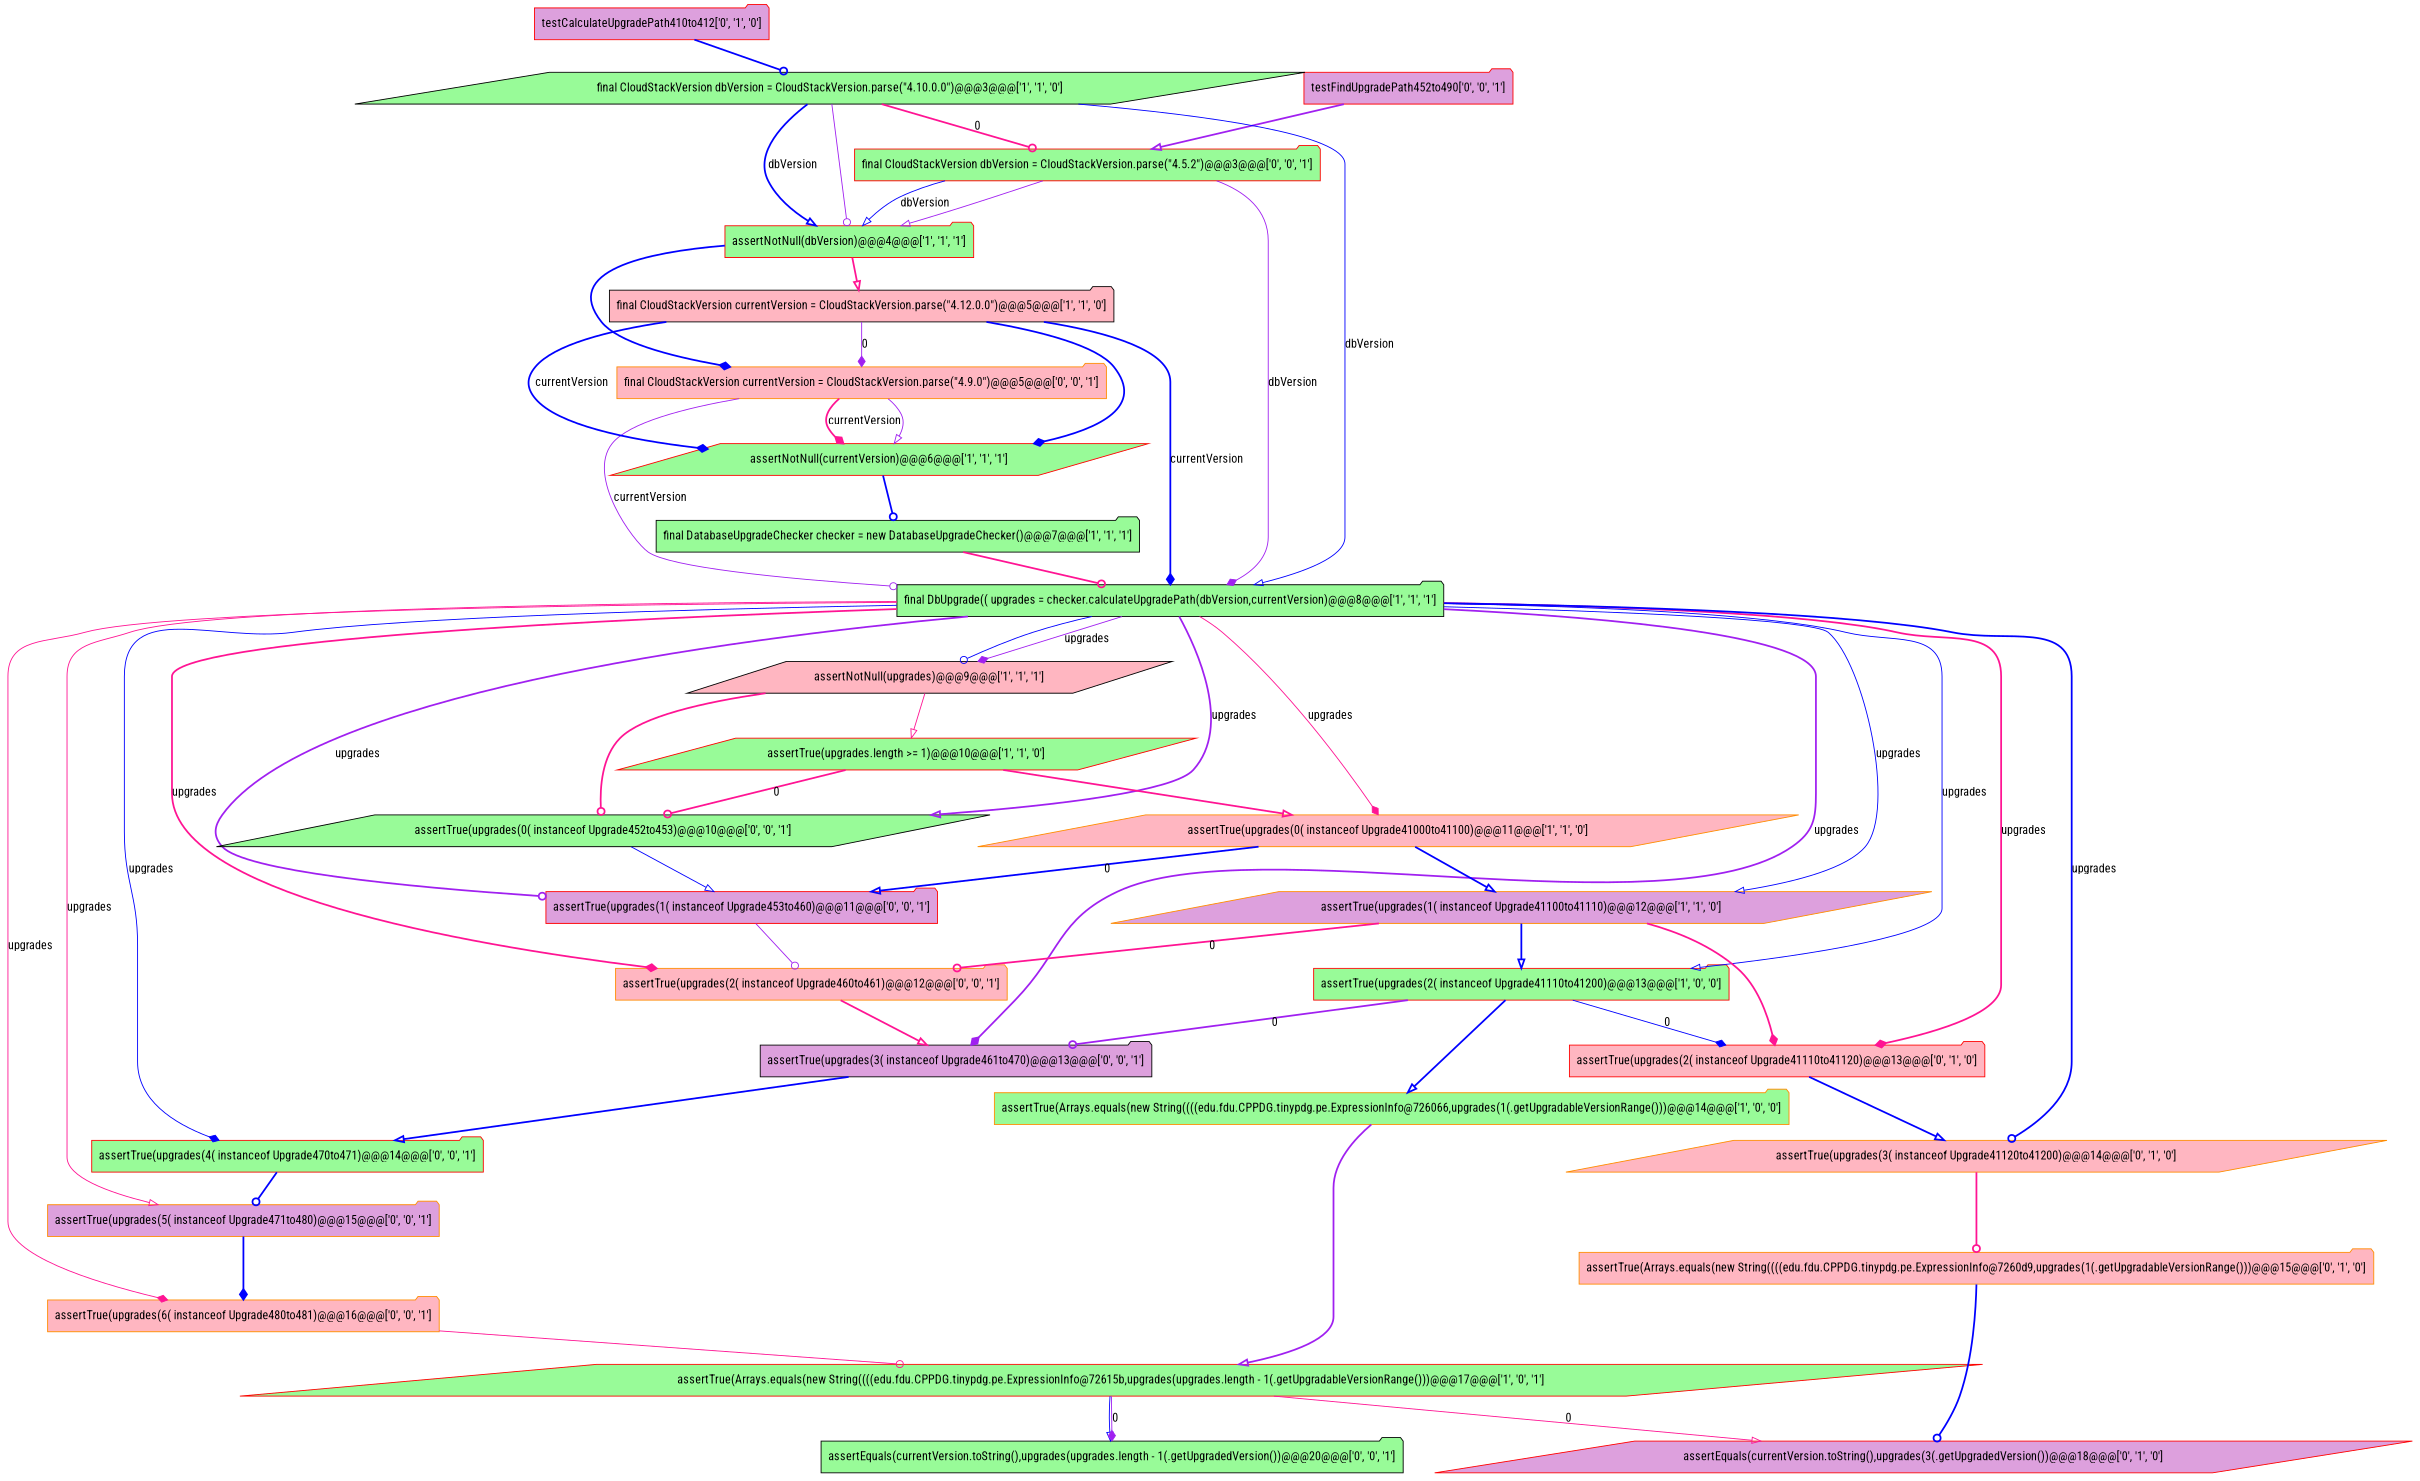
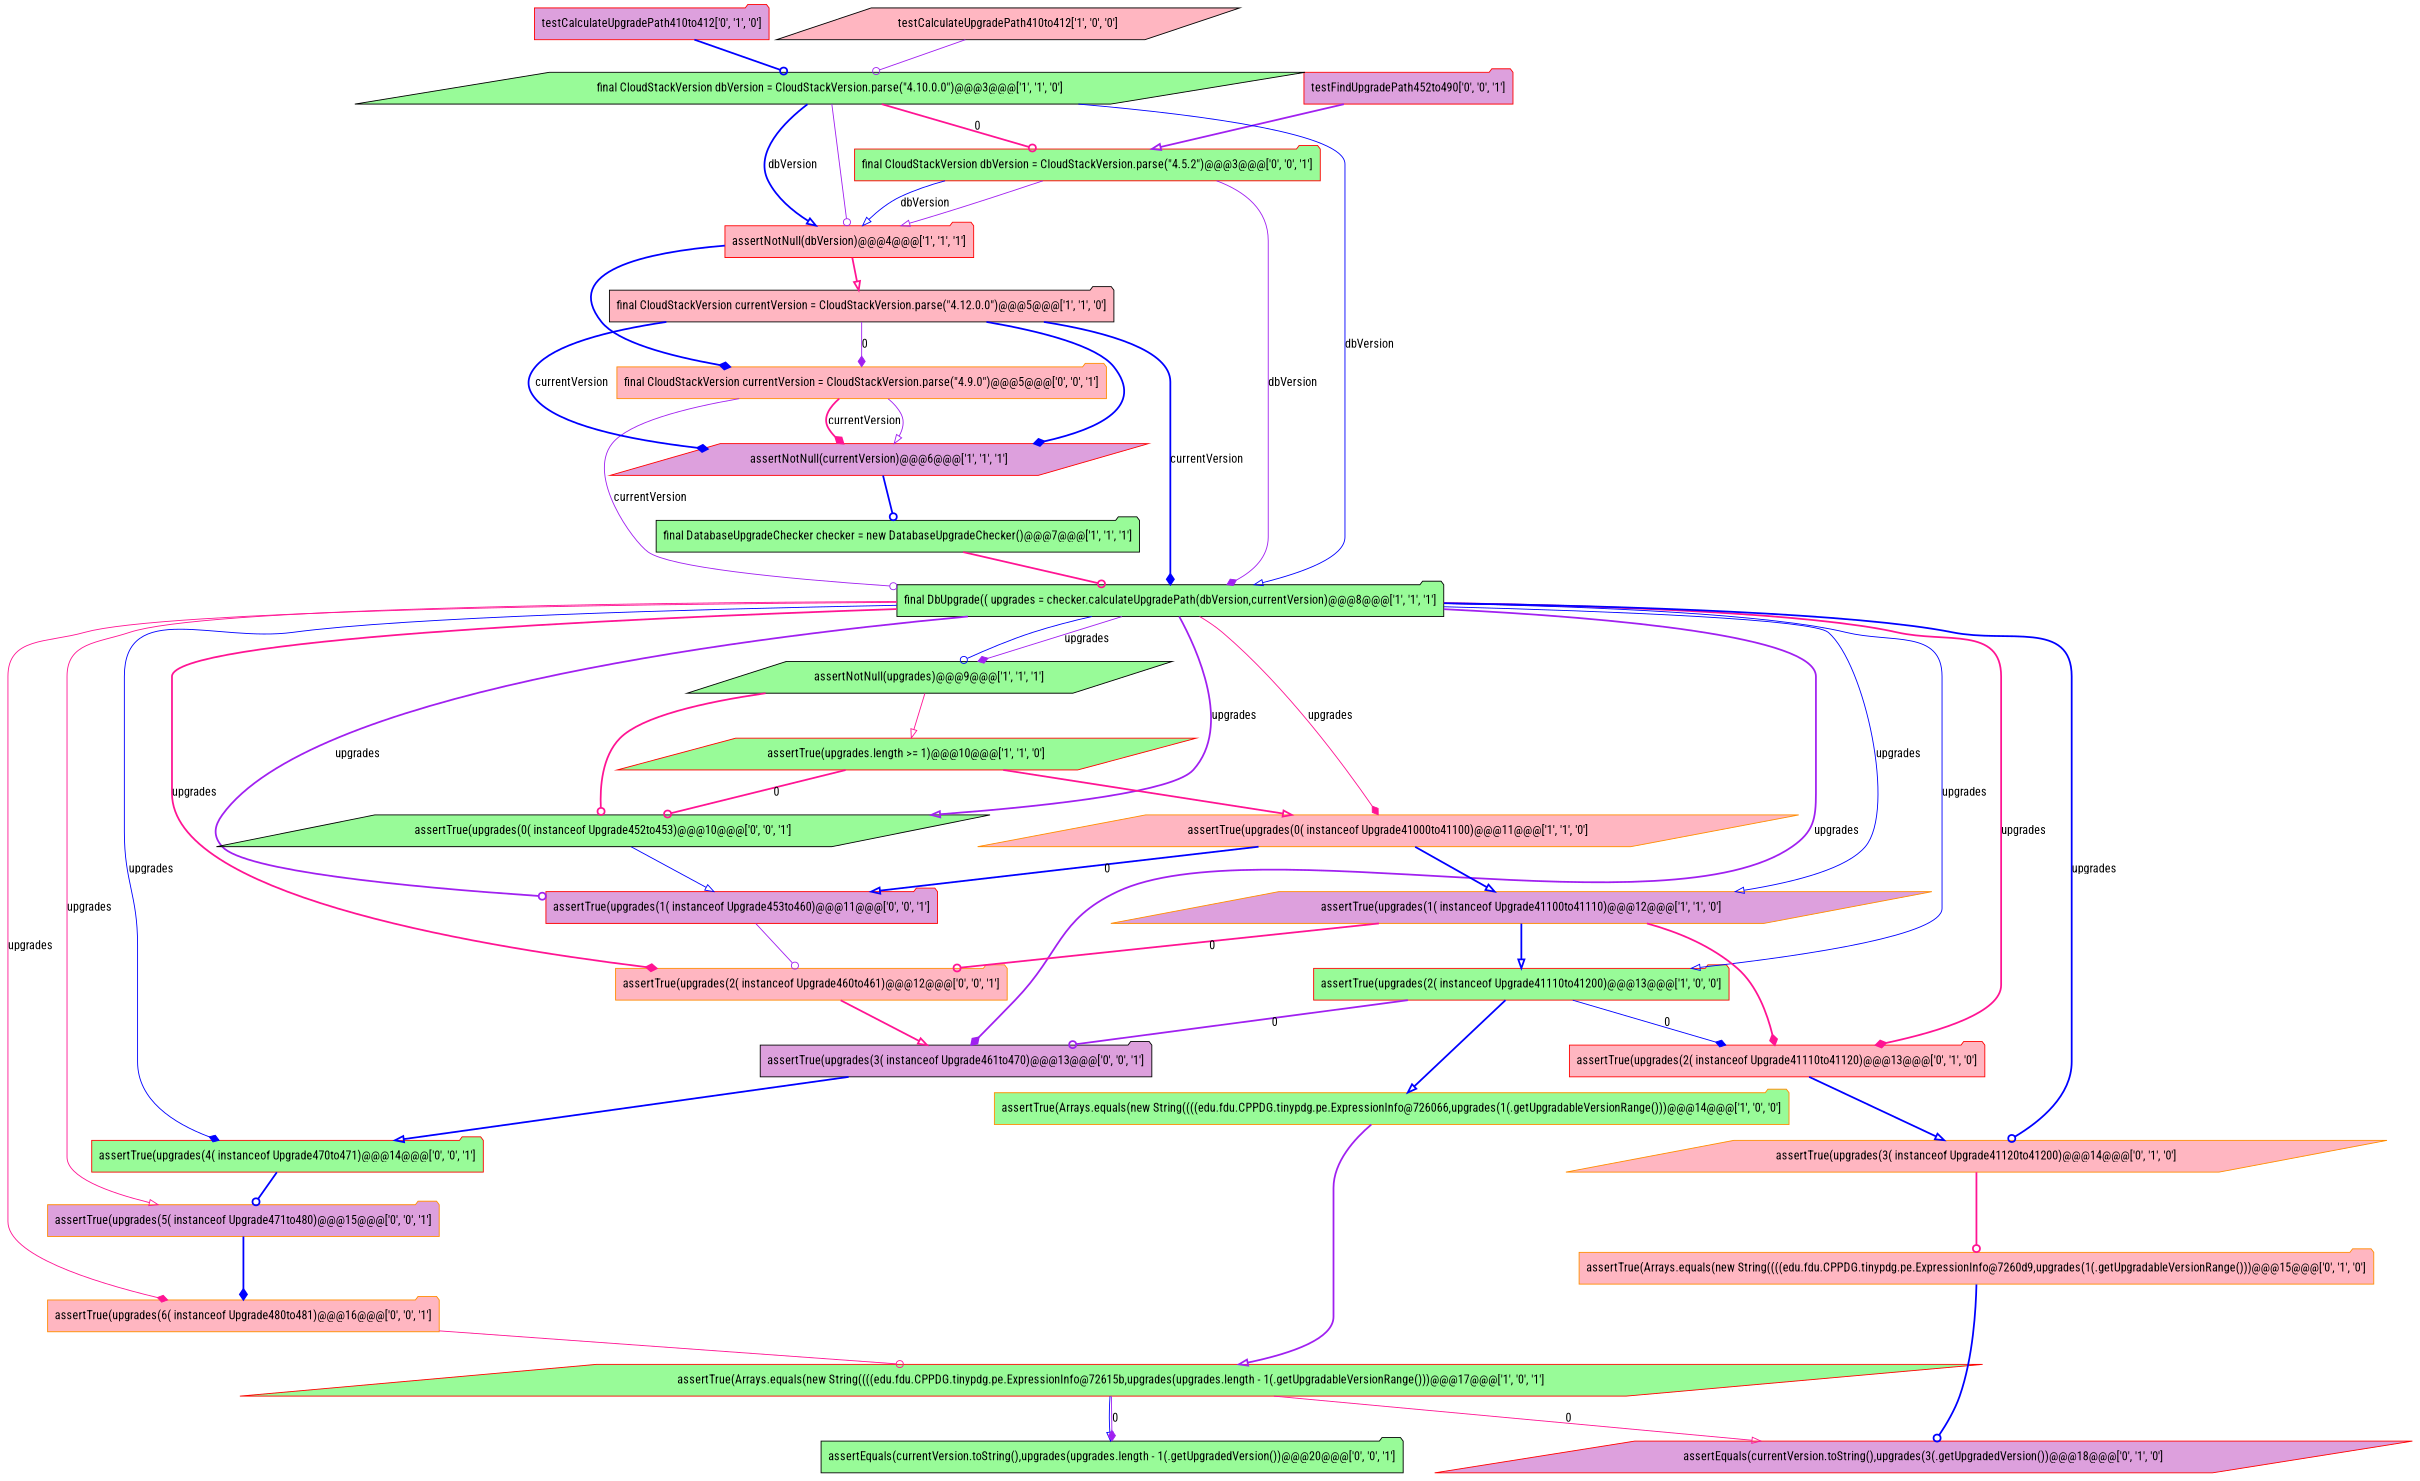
node "testCalculateUpgradePath410to412['1', '0', '0']": added
node "assertNotNull(dbVersion)@@@4@@@['1', '1', '1']": fillcolor palegreen -> lightpink
node "assertNotNull(currentVersion)@@@6@@@['1', '1', '1']": fillcolor palegreen -> plum
node "assertNotNull(upgrades)@@@9@@@['1', '1', '1']": fillcolor lightpink -> palegreen
